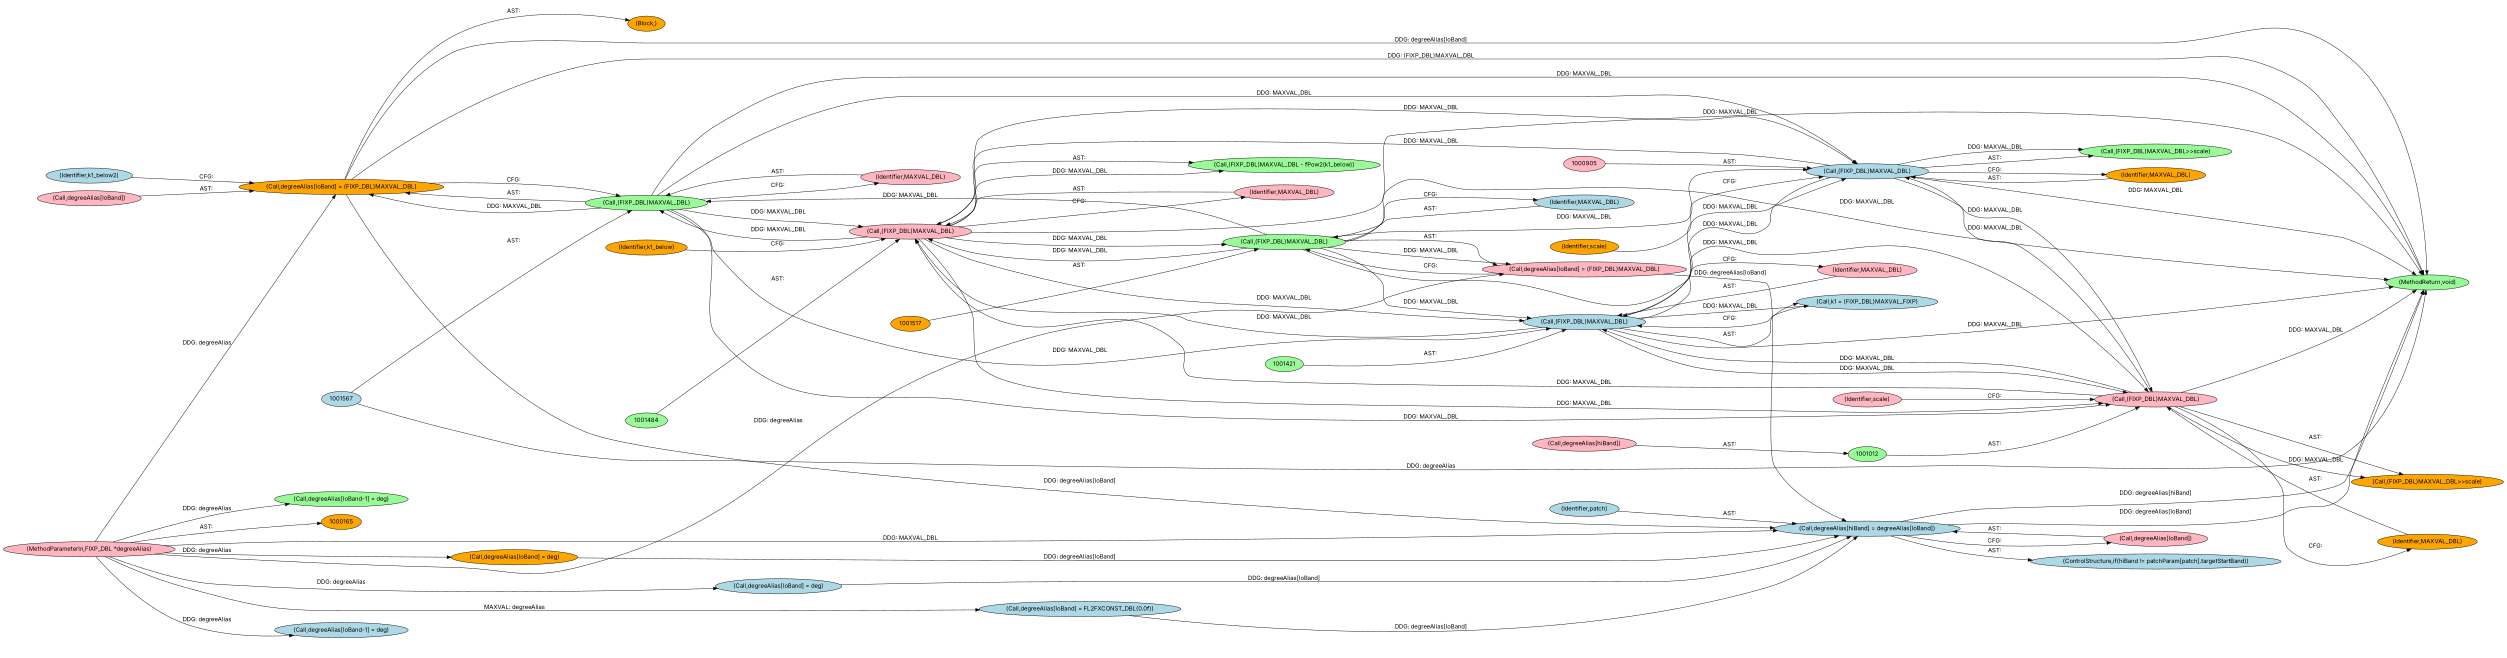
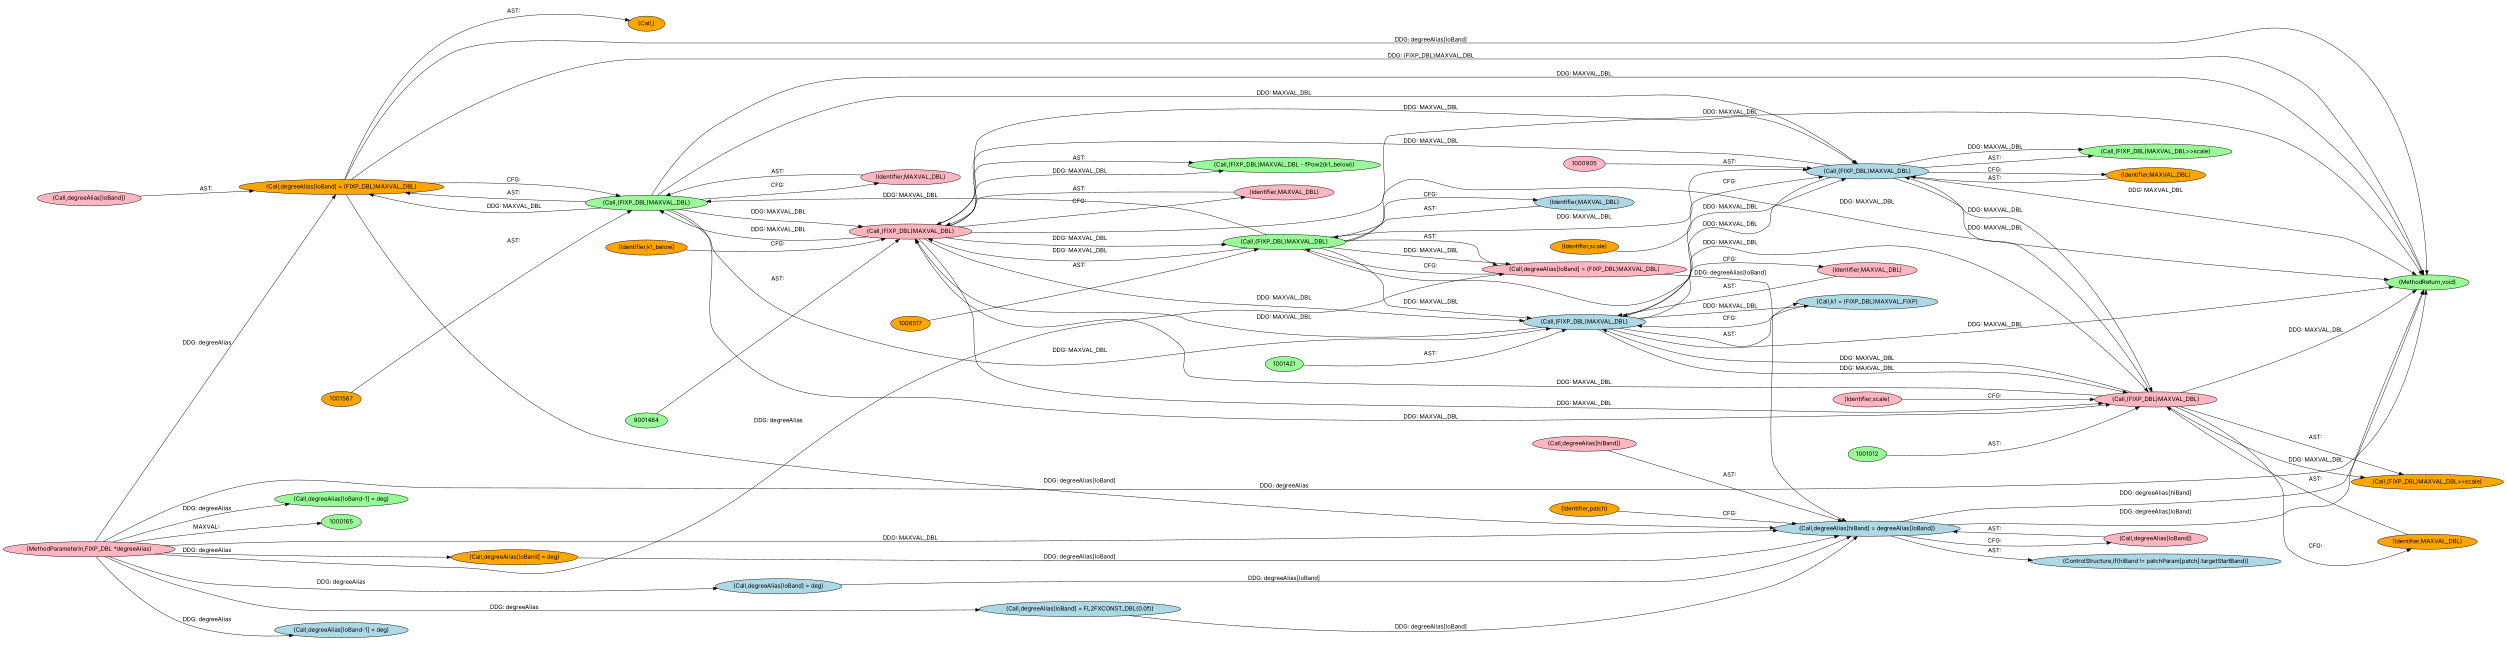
node "(Block,)": label "(Block,)" -> "(Call,)"
node "(Identifier,k1_below2)": removed
node "1001517": label "1001517" -> "1006517"
node "1001567": fillcolor lightblue -> orange
node "1001484": label "1001484" -> "9001484"
edge "(Call,degreeAlias[hiBand])" -> "1001012": now "(Call,degreeAlias[hiBand])" -> "(Call,degreeAlias[hiBand] = degreeAlias[loBand])"
edge "1001567" -> "(MethodReturn,void)": now "(MethodParameterIn,FIXP_DBL *degreeAlias)" -> "(MethodReturn,void)"
node "(Identifier,patch)": fillcolor lightblue -> orange
edge "(Identifier,patch)" -> "(Call,degreeAlias[hiBand] = degreeAlias[loBand])": label "AST: " -> "CFG: "
node "1000165": fillcolor orange -> palegreen
edge "(MethodParameterIn,FIXP_DBL *degreeAlias)" -> "1000165": label "AST: " -> "MAXVAL: "
edge "(MethodParameterIn,FIXP_DBL *degreeAlias)" -> "(Call,degreeAlias[loBand] = FL2FXCONST_DBL(0.0f))": label "MAXVAL: degreeAlias" -> "DDG: degreeAlias"
